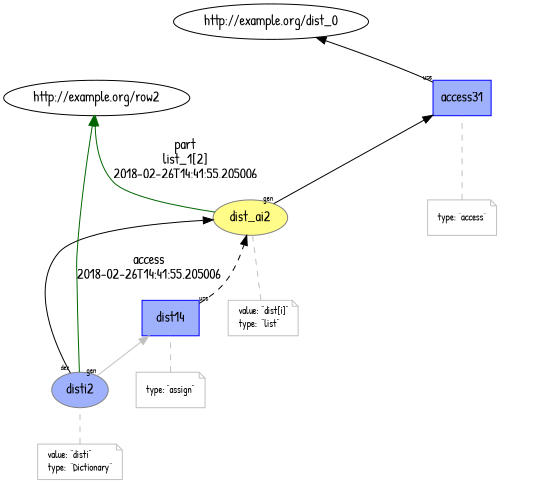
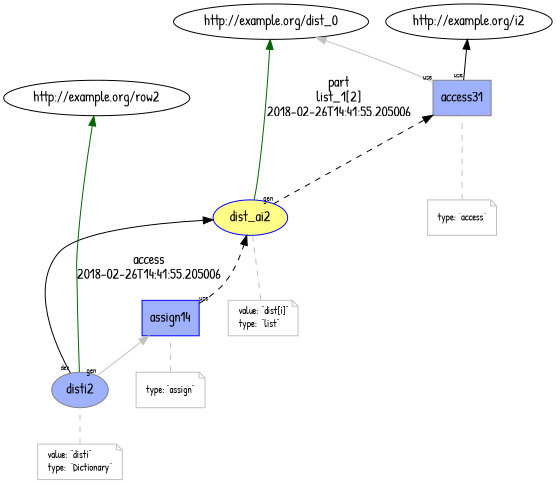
node "http://example.org/i2": added
edge "access31" -> "http://example.org/dist_0": color black -> gray
node "access31": color #0000ff -> #808080
edge "dist_ai2" -> "access31": style solid -> dashed
edge "dist_ai2" -> "http://example.org/row2": now "dist_ai2" -> "http://example.org/dist_0"
node "dist_ai2": color #808080 -> #0000ff
node "dist14": label "dist14" -> "assign14"
